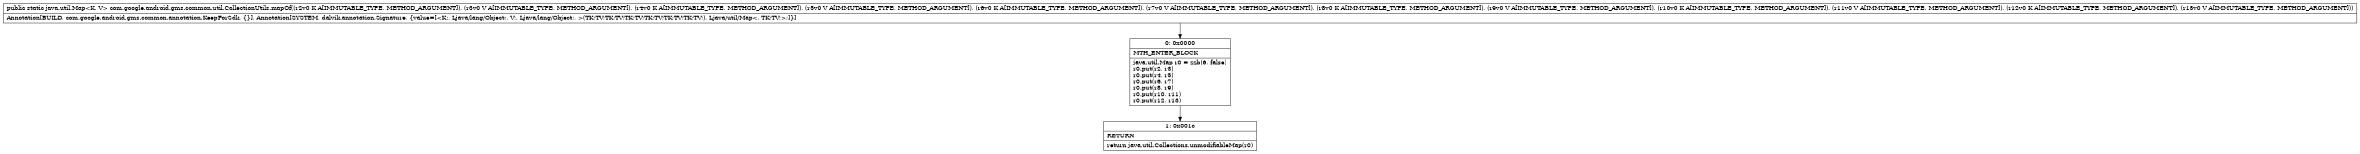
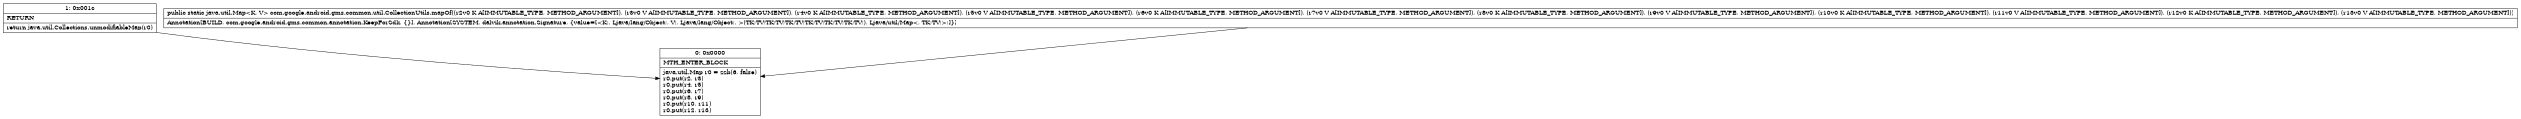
edge "0: 0x0000" -> "1: 0x001c": reversed
